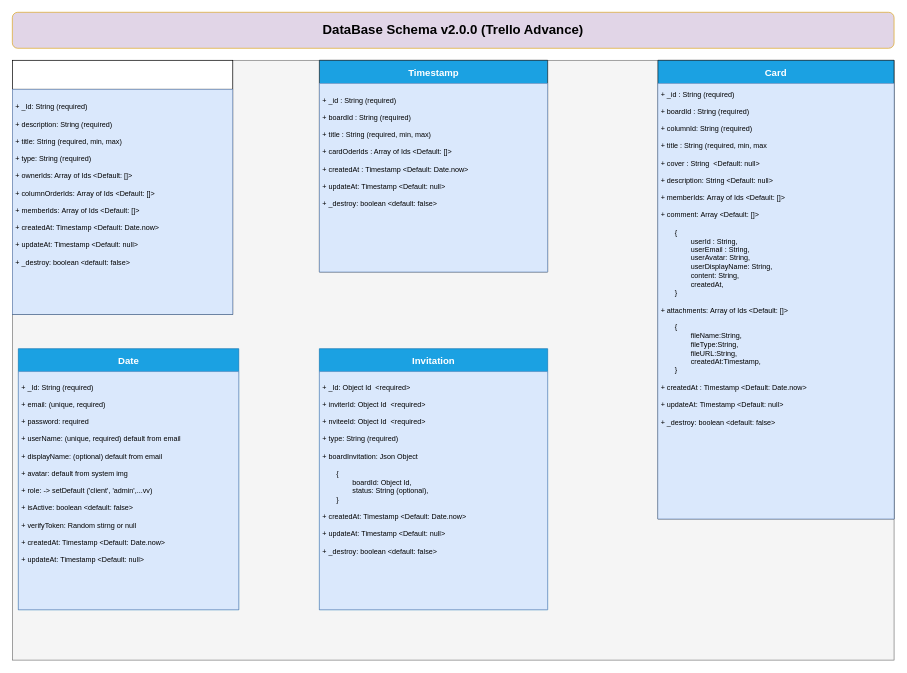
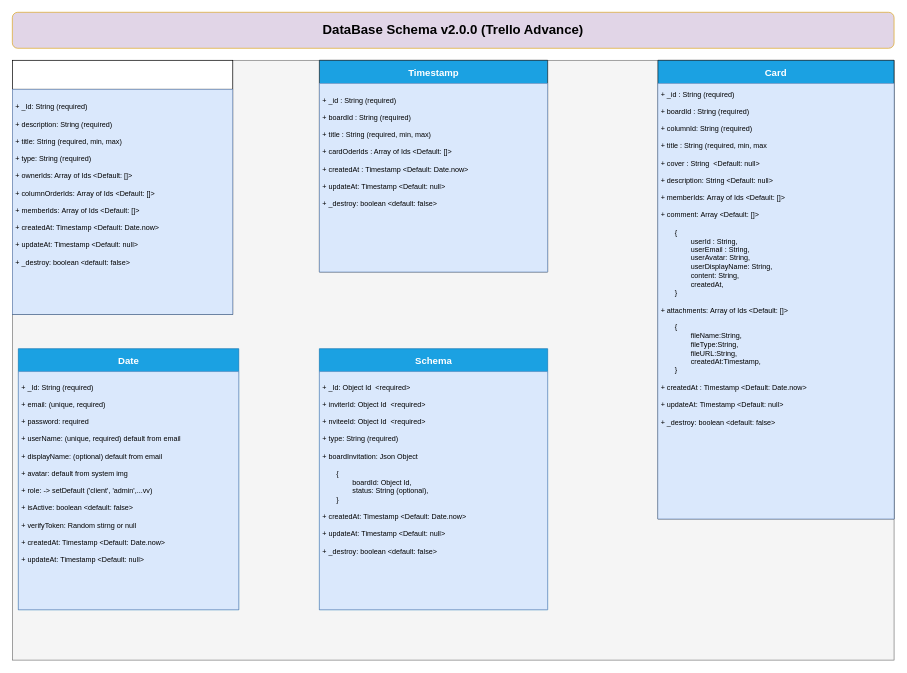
node "Invitation": label "Invitation" -> "Schema"
